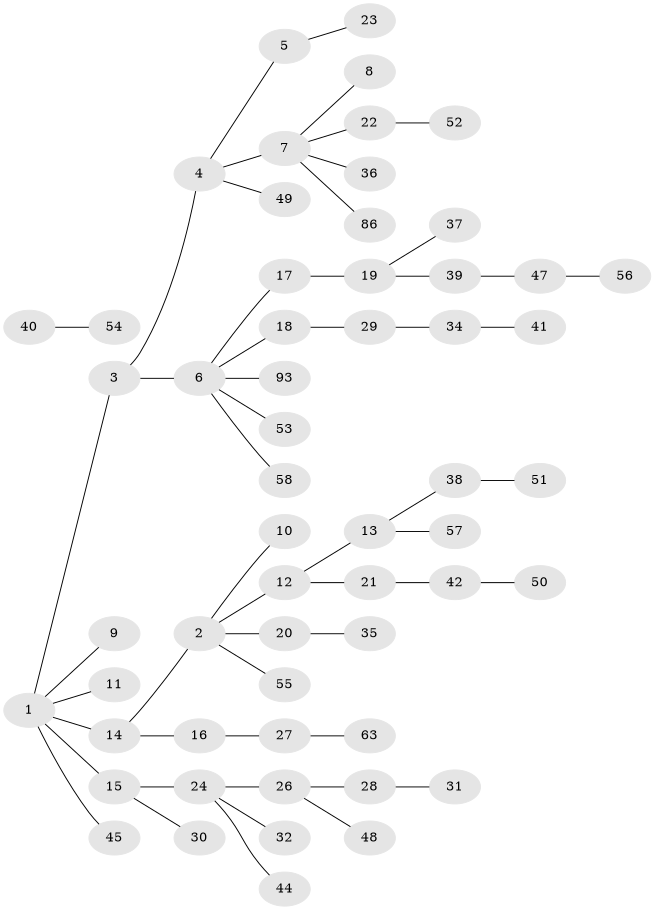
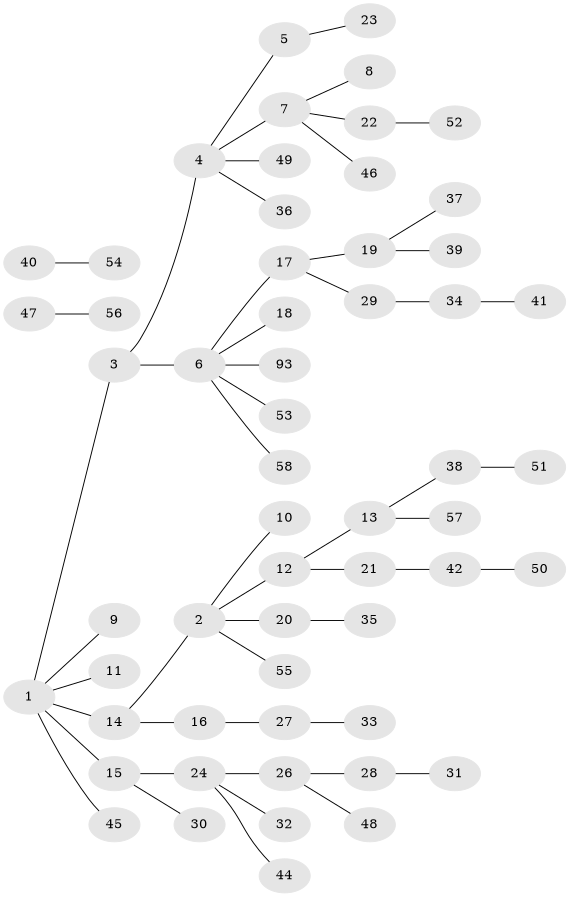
edge "7" -- "36": now "4" -- "36"
node "86": label "86" -> "46"
edge "39" -- "47": removed
edge "18" -- "29": now "17" -- "29"
node "63": label "63" -> "33"
